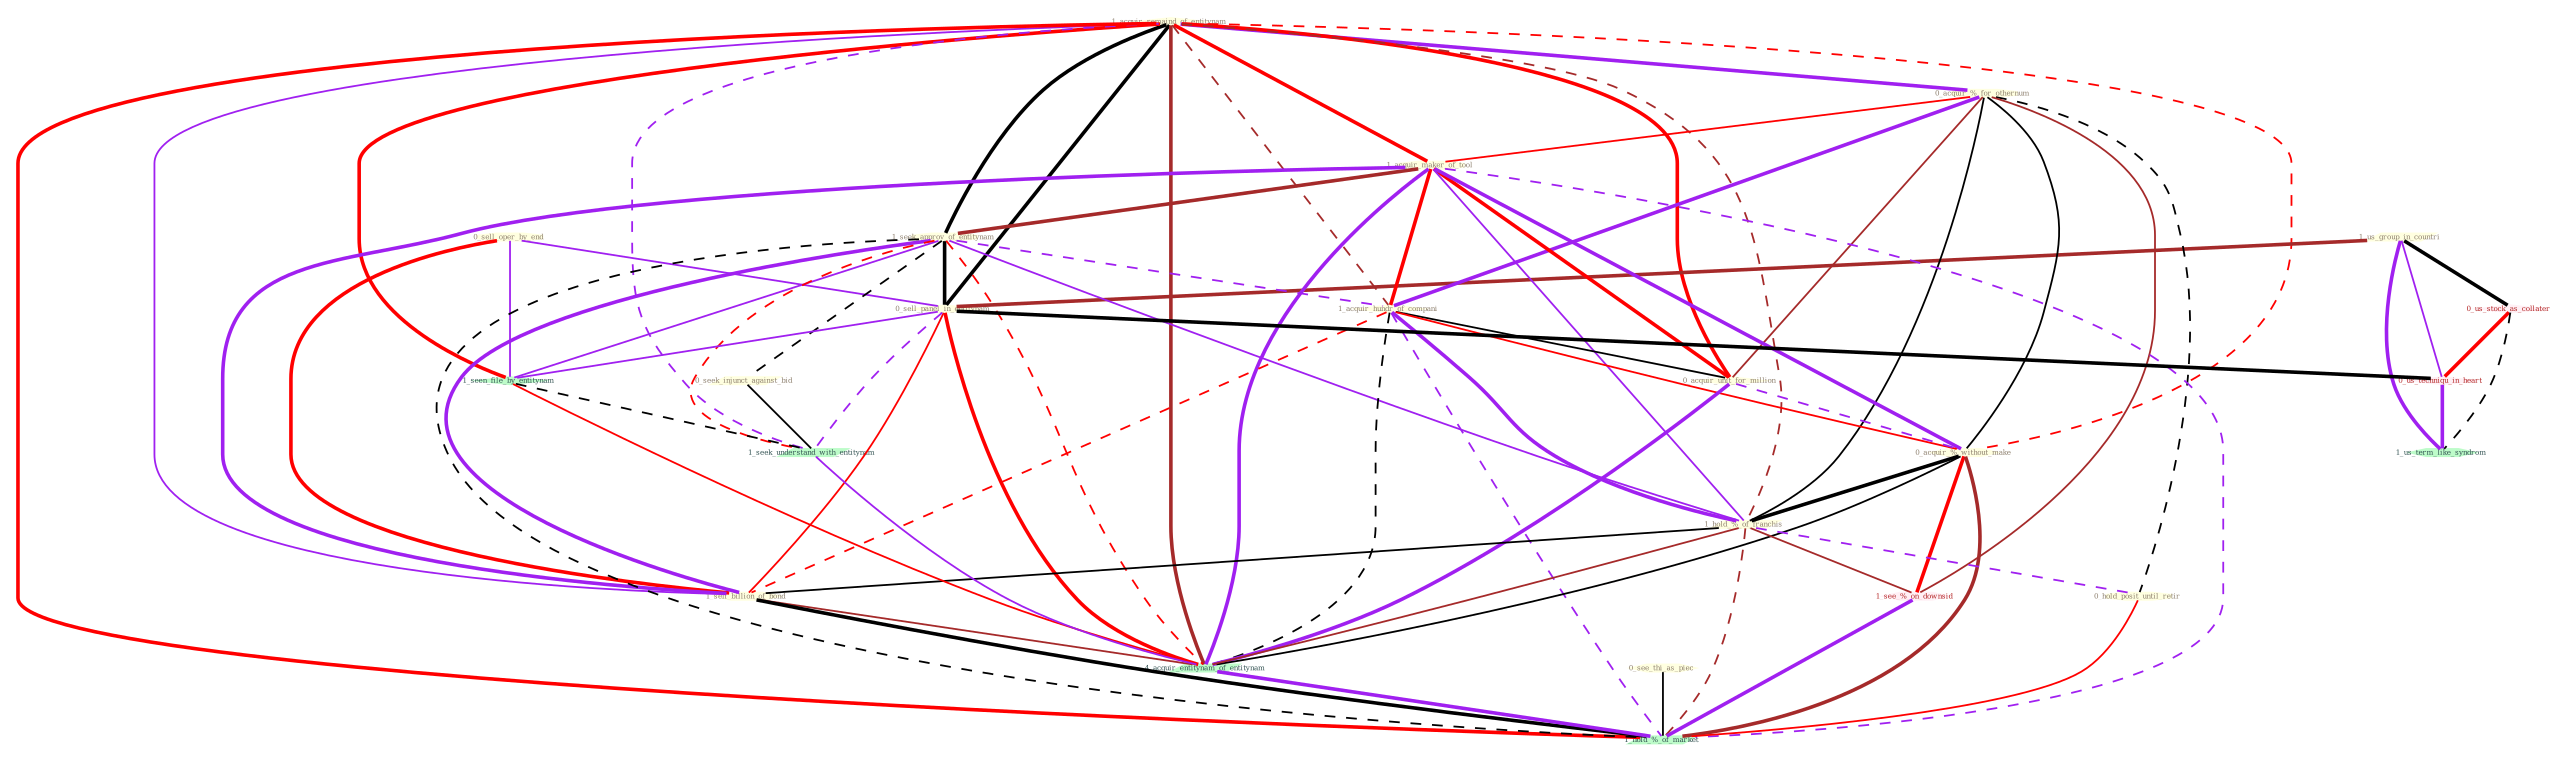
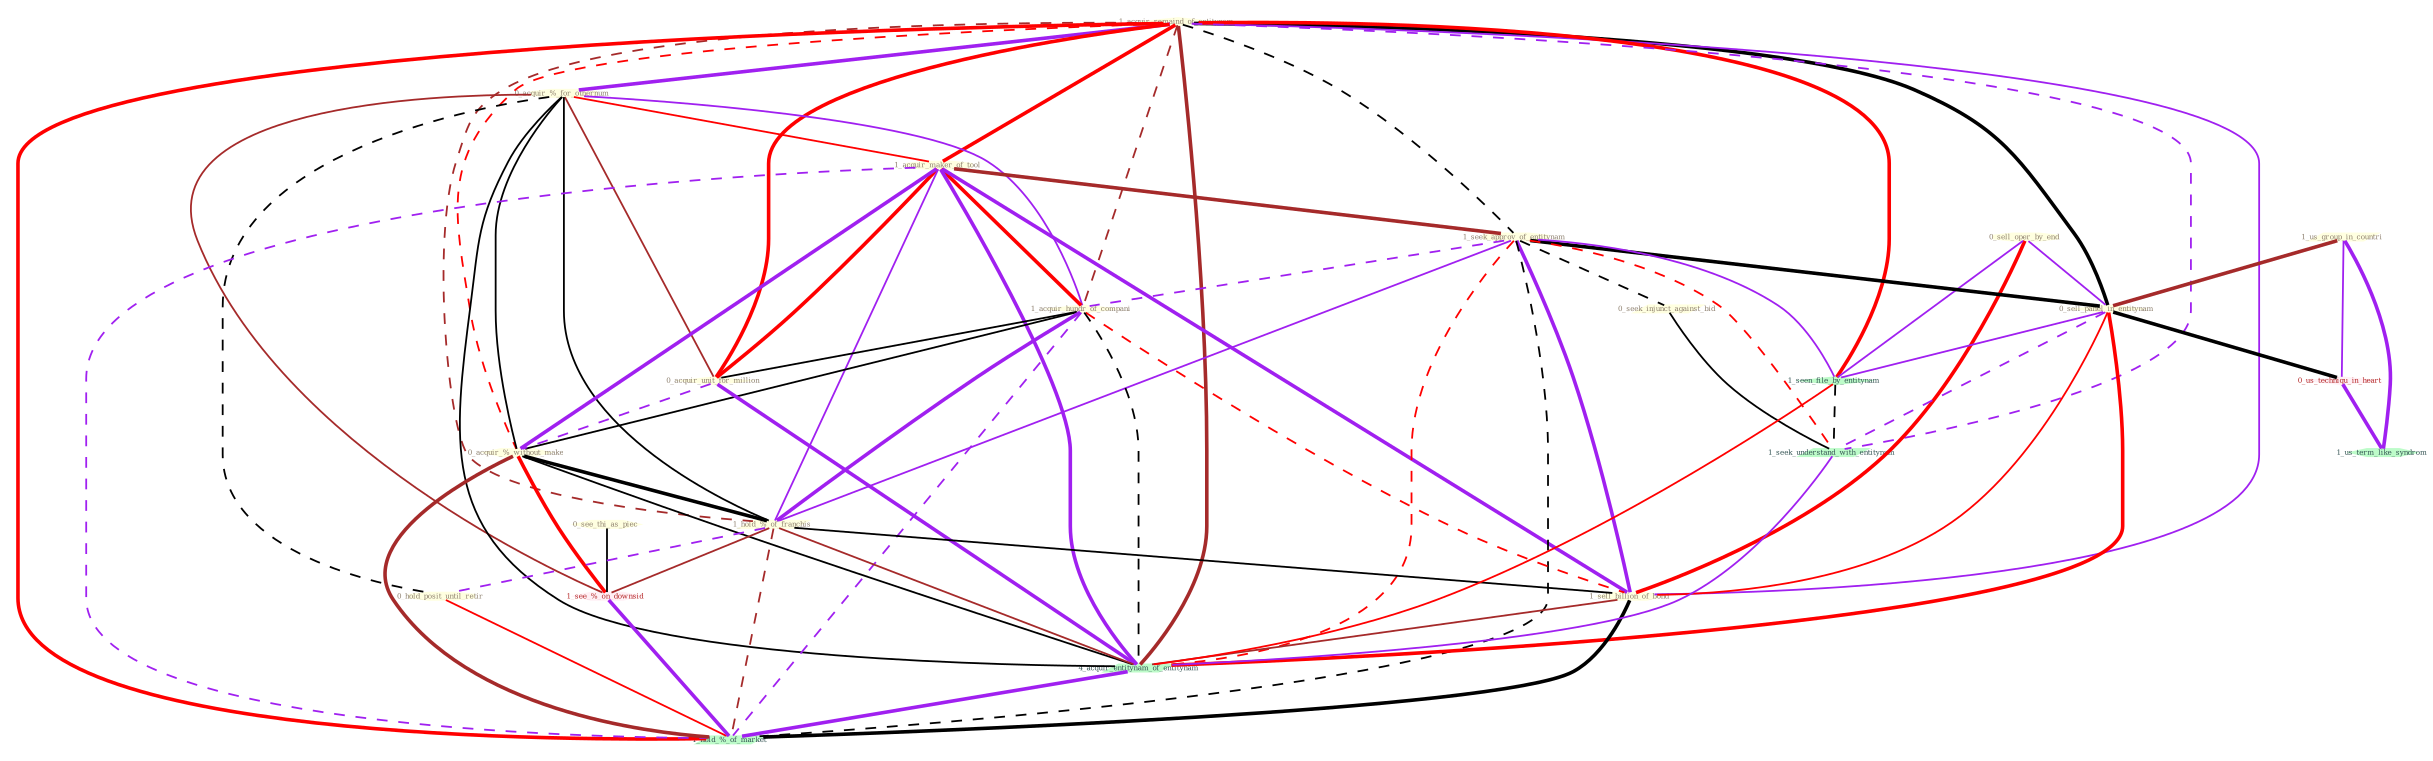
edge "1_acquir_remaind_of_entitynam" -- "1_seek_approv_of_entitynam": style bold -> dashed
edge "0_acquir_%_for_othernum" -- "1_acquir_hundr_of_compani": style bold -> solid
node "0_us_stock_as_collater": removed
edge "1_acquir_hundr_of_compani" -- "0_acquir_%_without_make": color red -> black
edge "0_acquir_%_for_othernum" -- "4_acquir_entitynam_of_entitynam": added
edge "0_see_thi_as_piec" -- "1_hold_%_of_market": now "0_see_thi_as_piec" -- "1_see_%_on_downsid"
